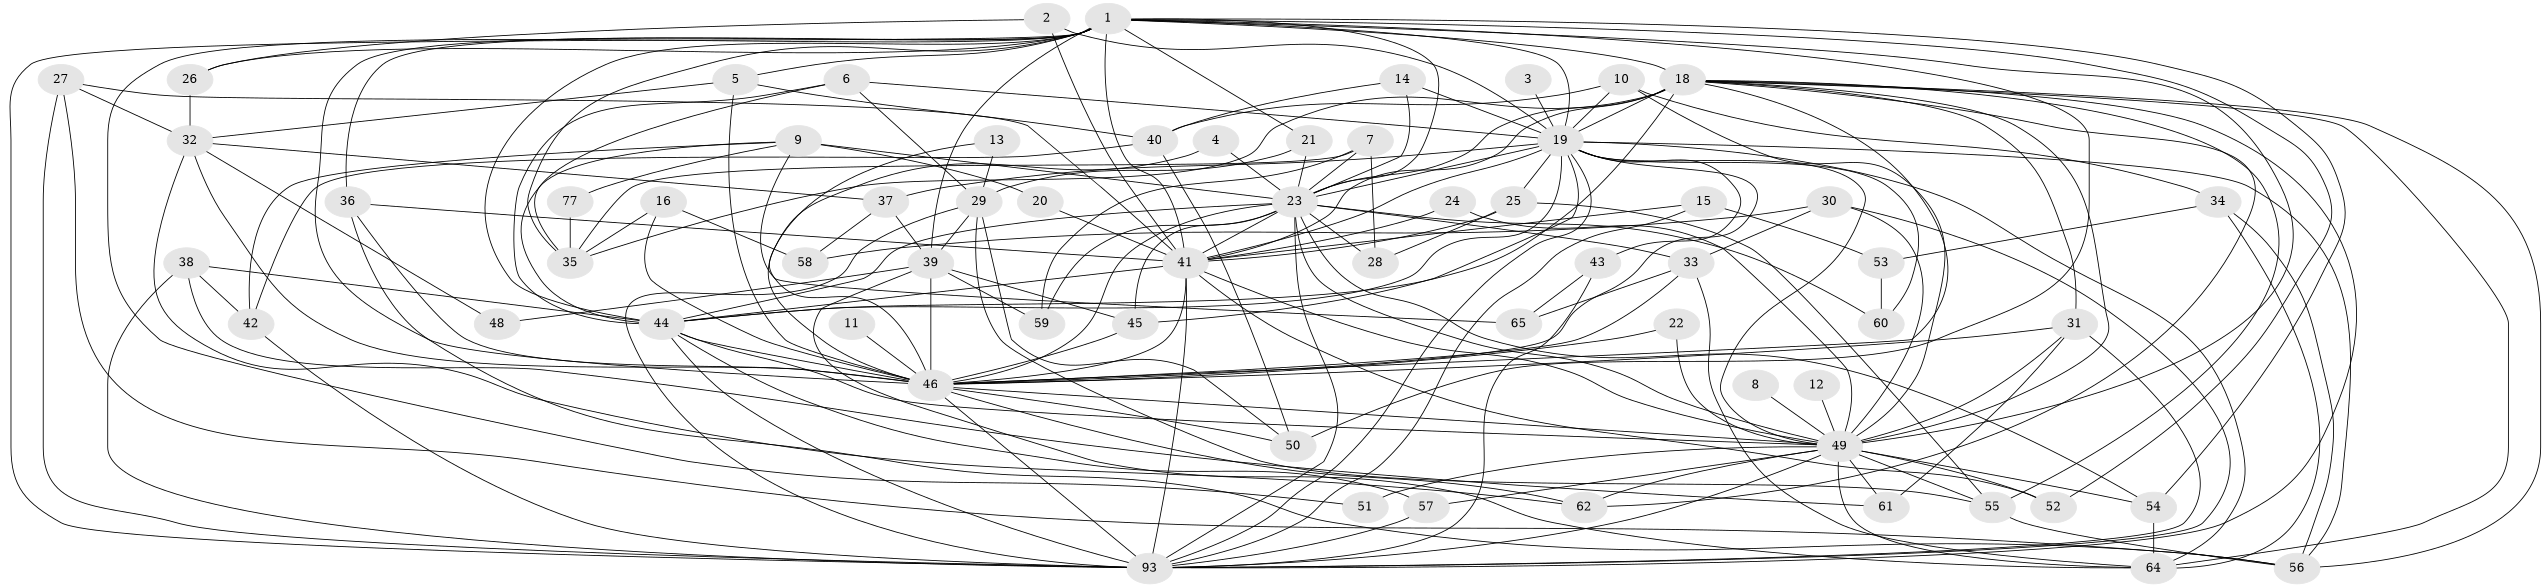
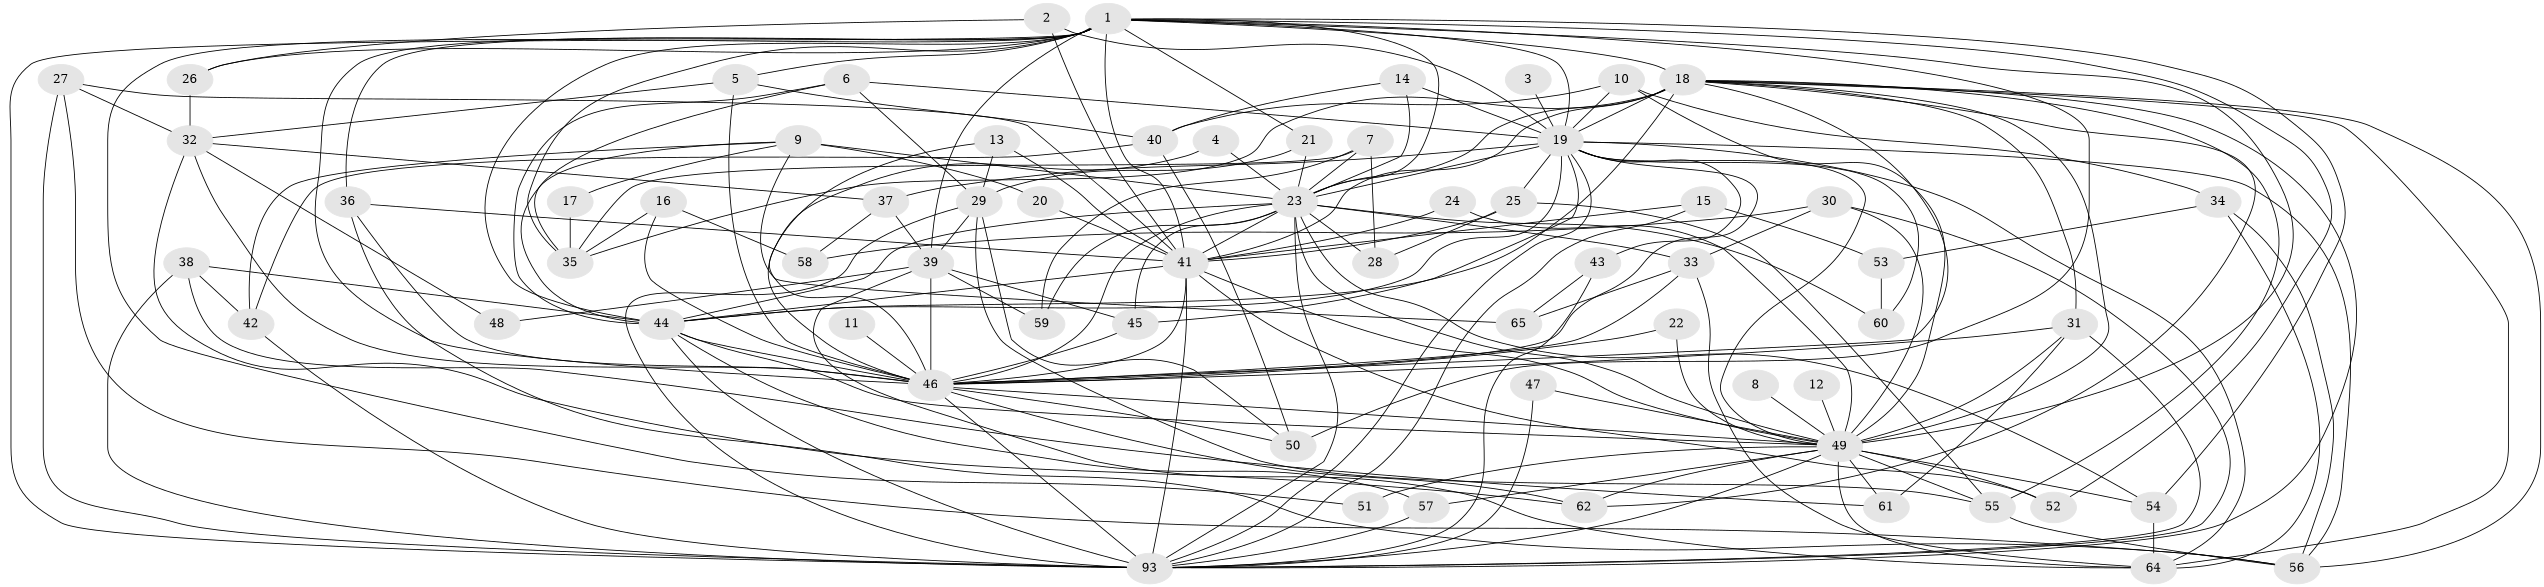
node "77": label "77" -> "17"
edge "19" -- "41": now "13" -- "41"
node "47": added
